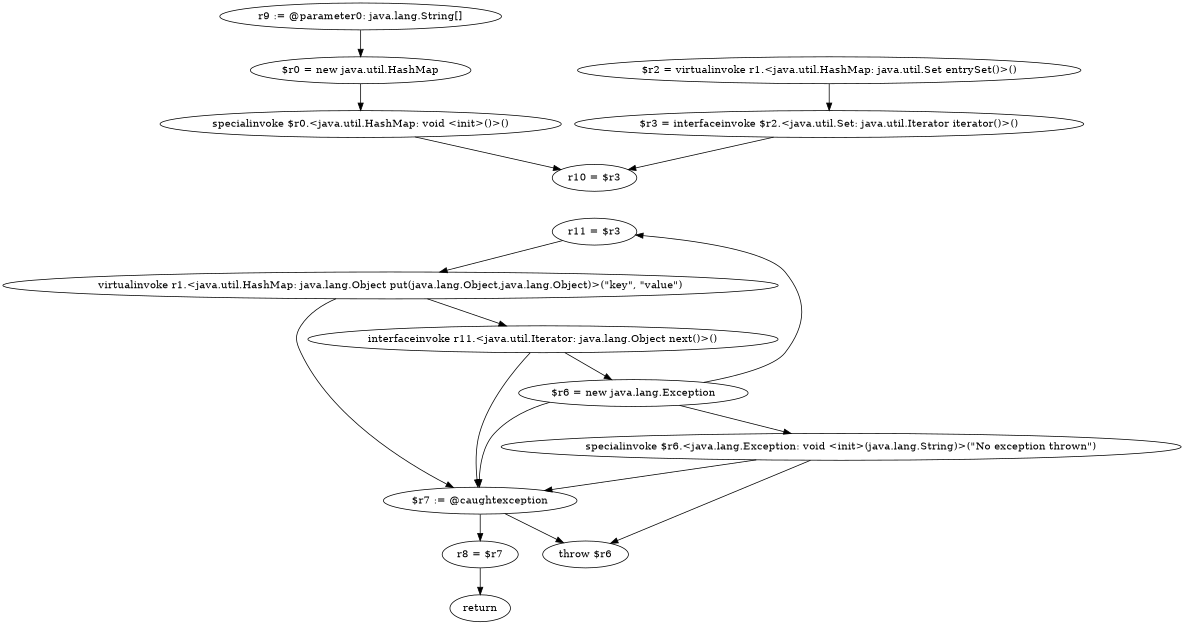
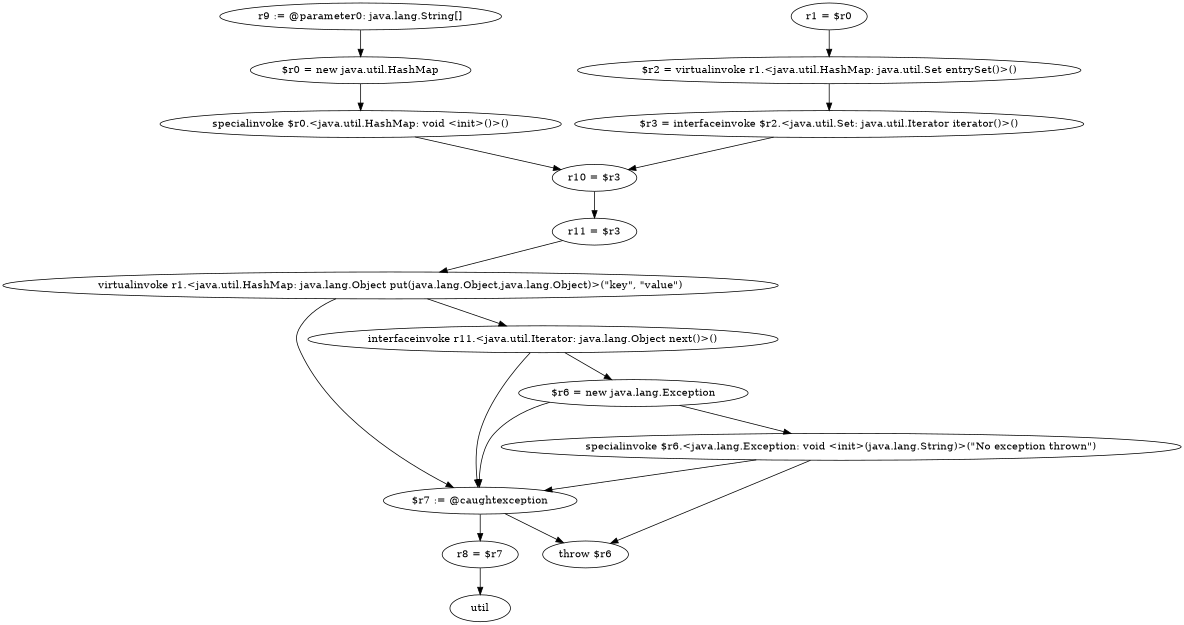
node "r1 = $r0": added
edge "$r6 = new java.lang.Exception" -> "r11 = $r3": now "r10 = $r3" -> "r11 = $r3"
node "return": label "return" -> "util"
